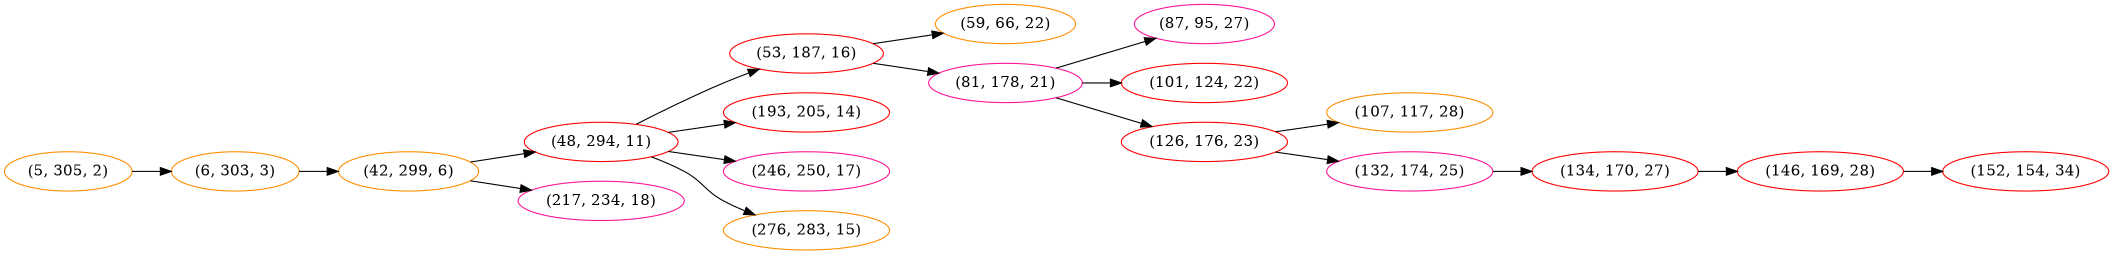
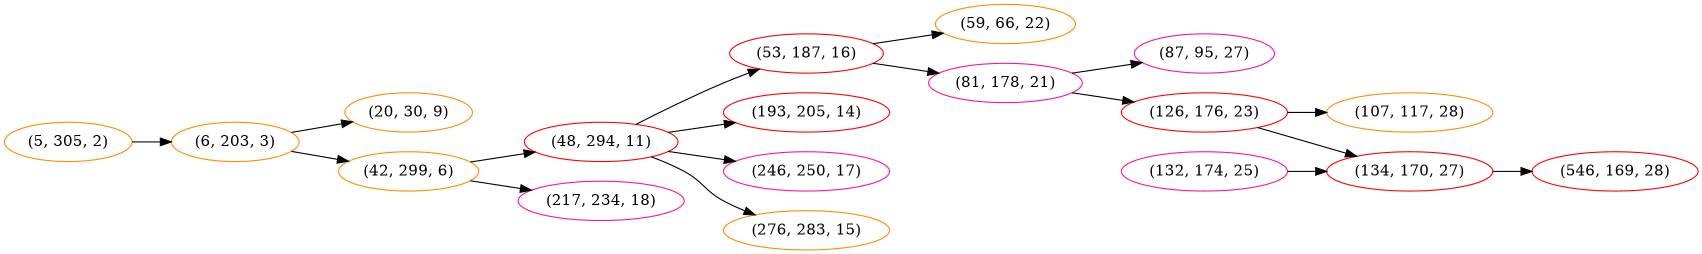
node "(101, 124, 22)": removed
node "(20, 30, 9)": added
edge "(126, 176, 23)" -> "(132, 174, 25)": now "(126, 176, 23)" -> "(134, 170, 27)"
node "(6, 303, 3)": label "(6, 303, 3)" -> "(6, 203, 3)"
node "(146, 169, 28)": label "(146, 169, 28)" -> "(546, 169, 28)"
node "(152, 154, 34)": removed
